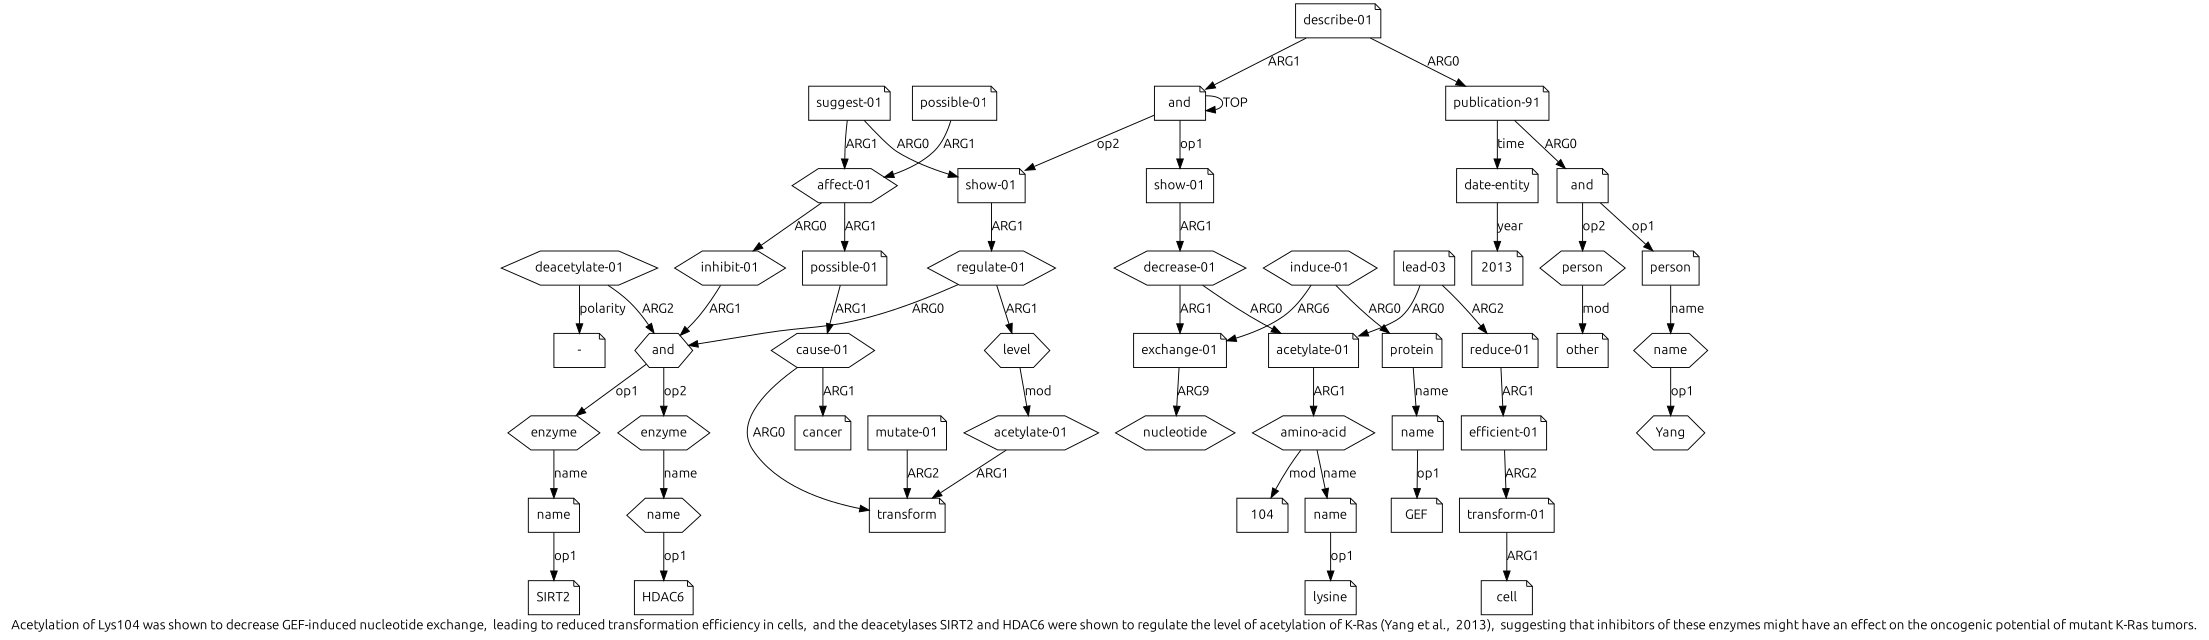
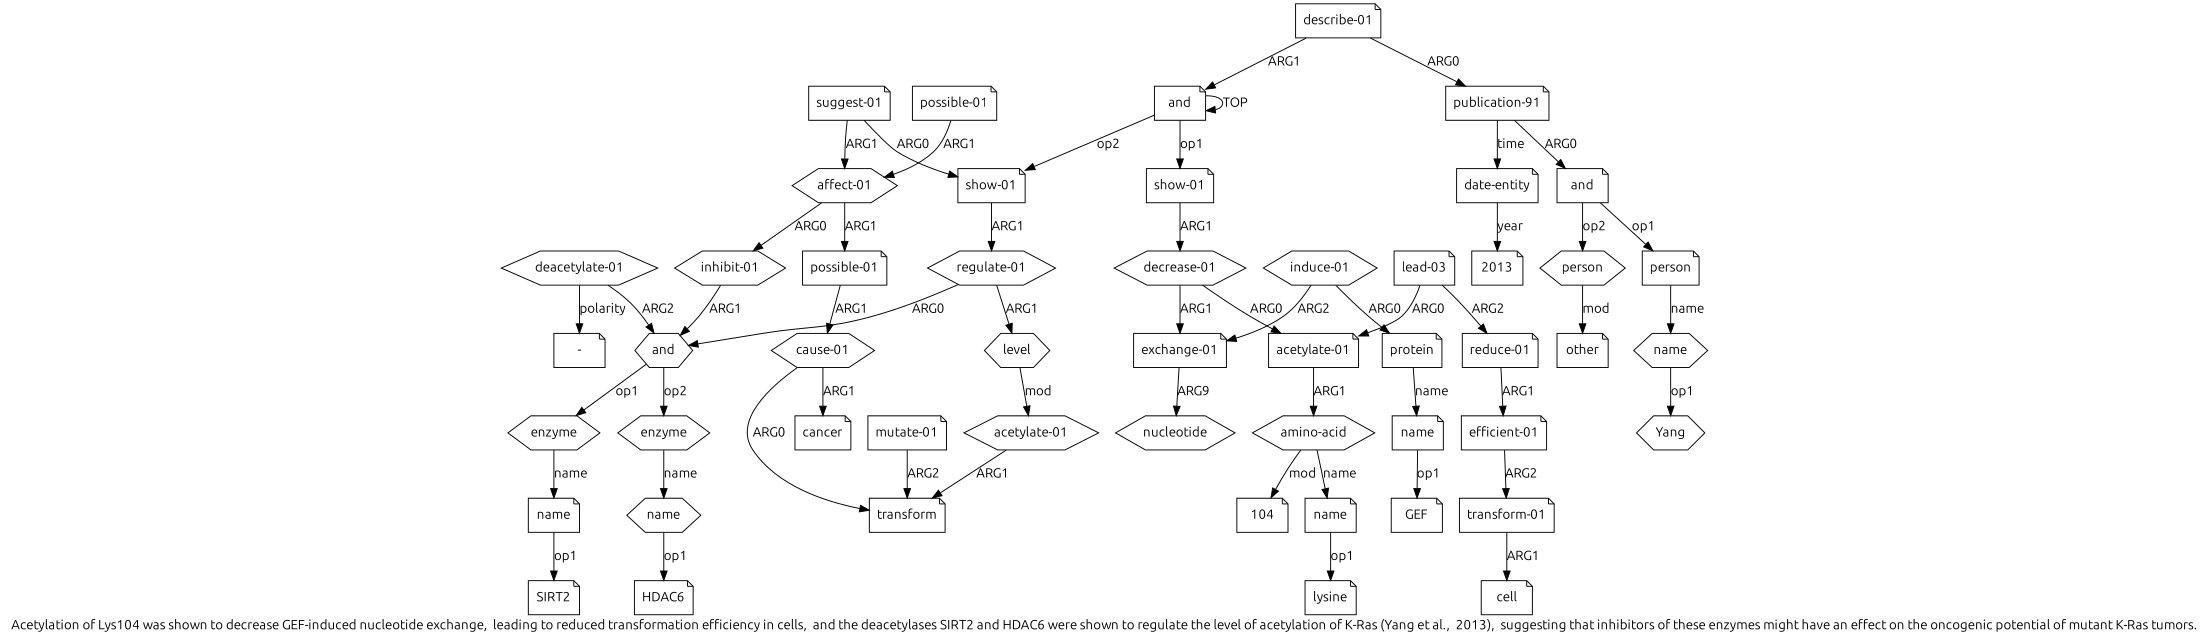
edge "induce-01" -> "exchange-01": label "ARG6" -> "ARG2"
